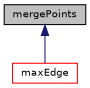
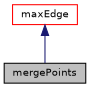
edge "maxEdge" -> "mergePoints": reversed
